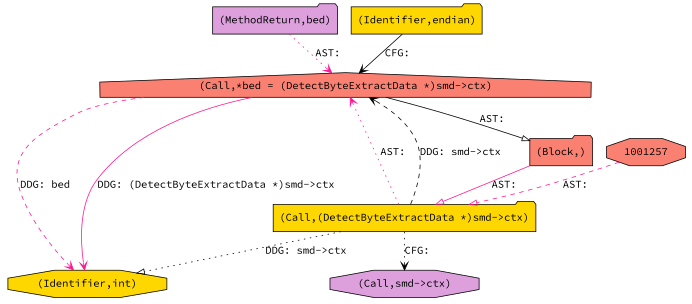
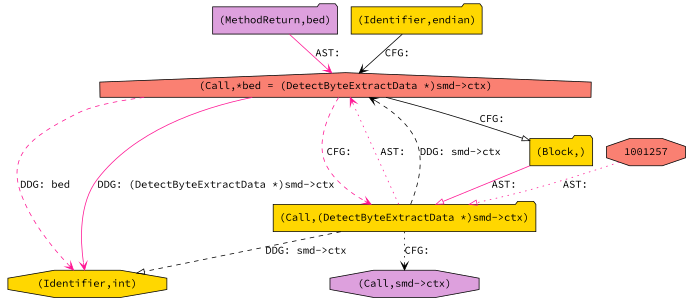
edge "(MethodReturn,bed)" -> "(Call,*bed = (DetectByteExtractData *)smd->ctx)": style dotted -> solid
edge "(Call,*bed = (DetectByteExtractData *)smd->ctx)" -> "(Block,)": label "AST: " -> "CFG: "
node "(Block,)": fillcolor salmon -> gold
edge "(Call,*bed = (DetectByteExtractData *)smd->ctx)" -> "(Call,(DetectByteExtractData *)smd->ctx)": added, label "CFG:"
edge "1001257" -> "(Call,(DetectByteExtractData *)smd->ctx)": style dashed -> dotted
edge "(Call,(DetectByteExtractData *)smd->ctx)" -> "(Identifier,int)": style dotted -> dashed
